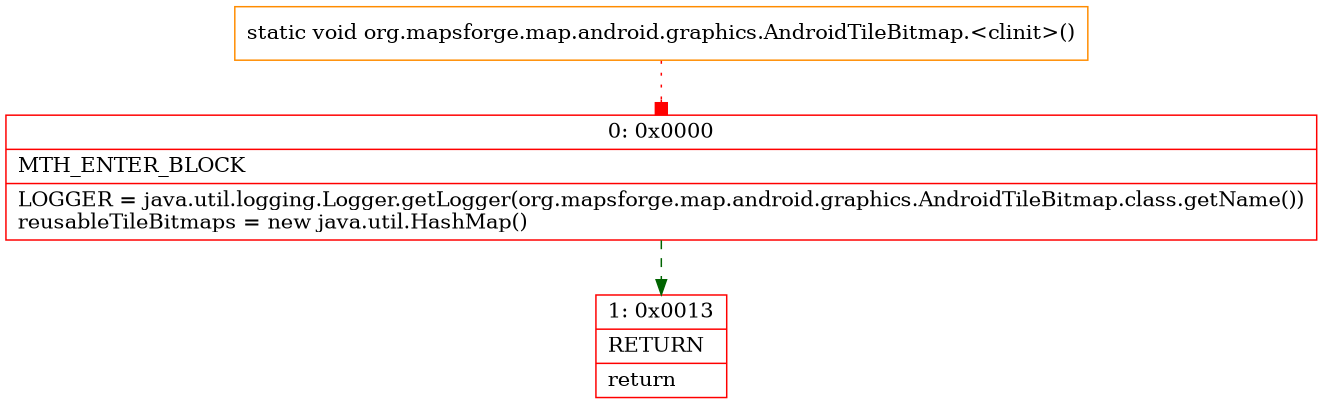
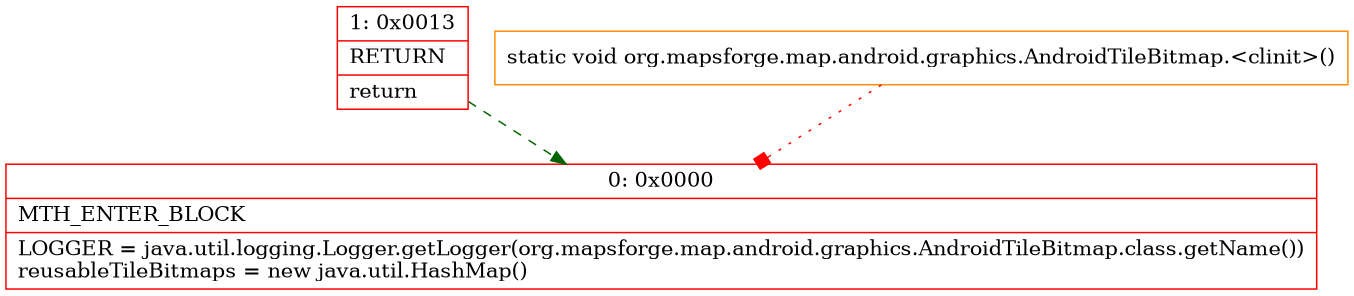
edge "0: 0x0000" -> "1: 0x0013": reversed
